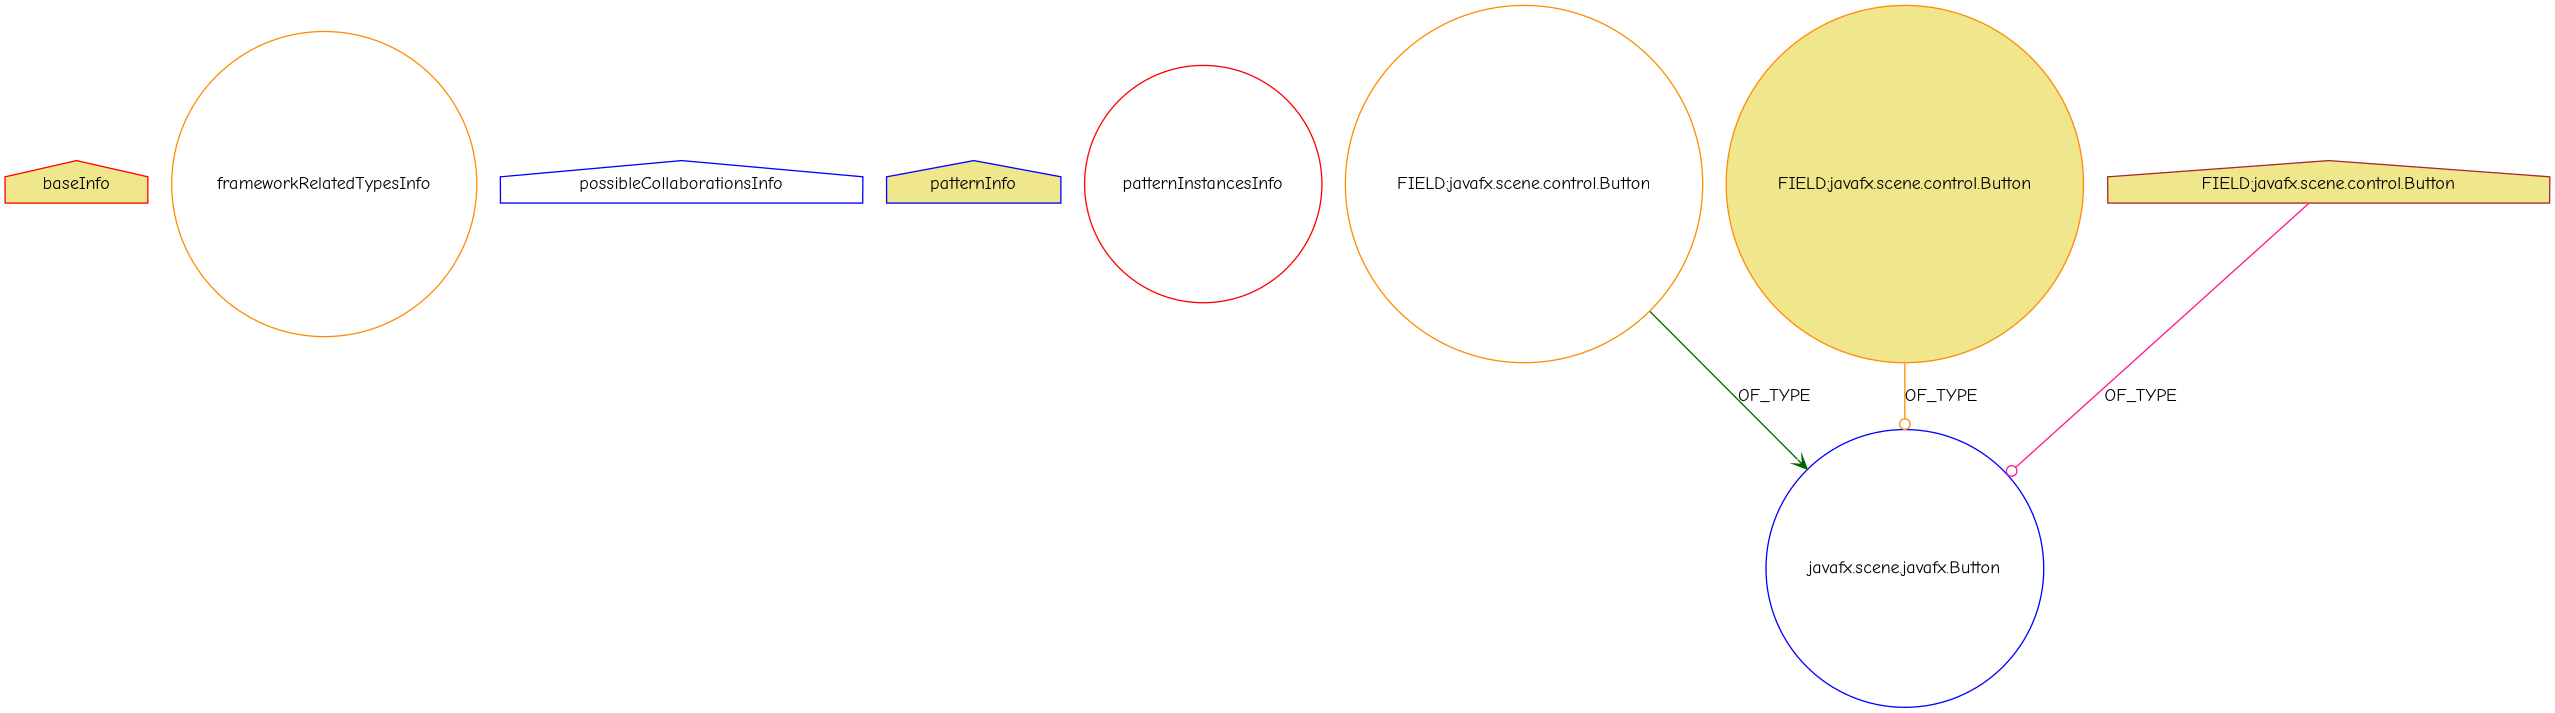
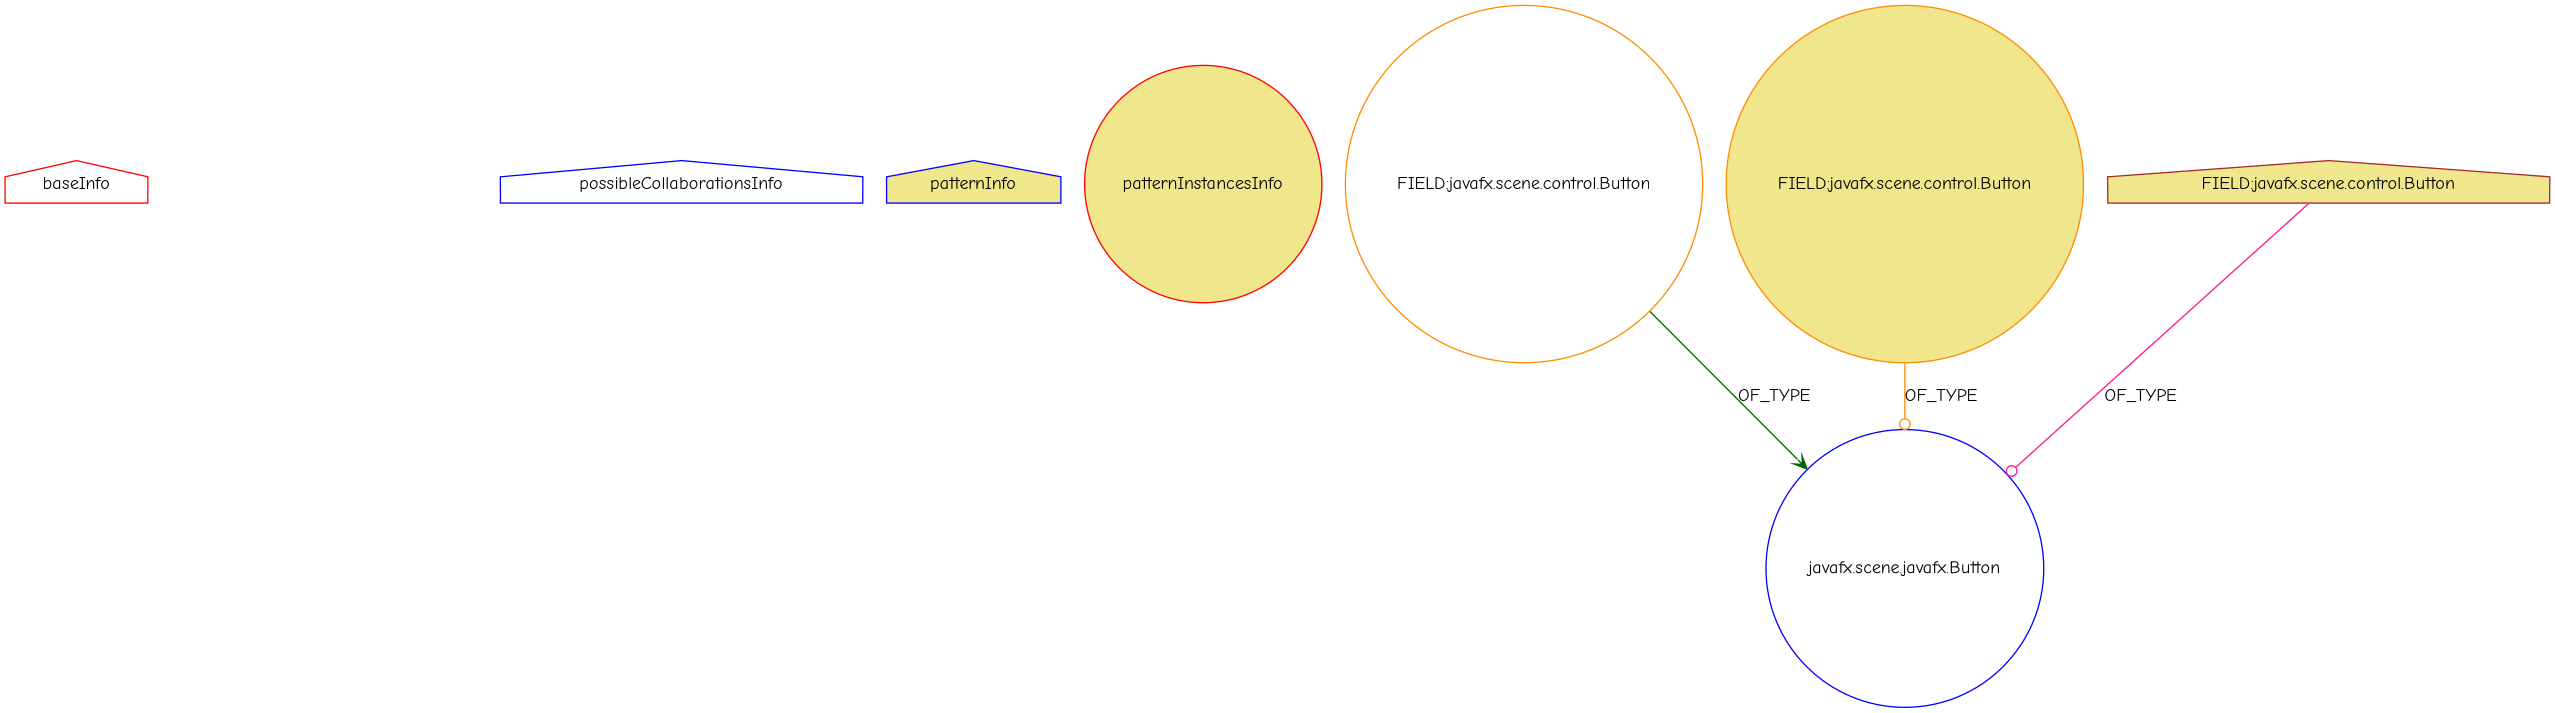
node "baseInfo": fillcolor khaki -> white
node "frameworkRelatedTypesInfo": removed
node "patternInstancesInfo": fillcolor white -> khaki
